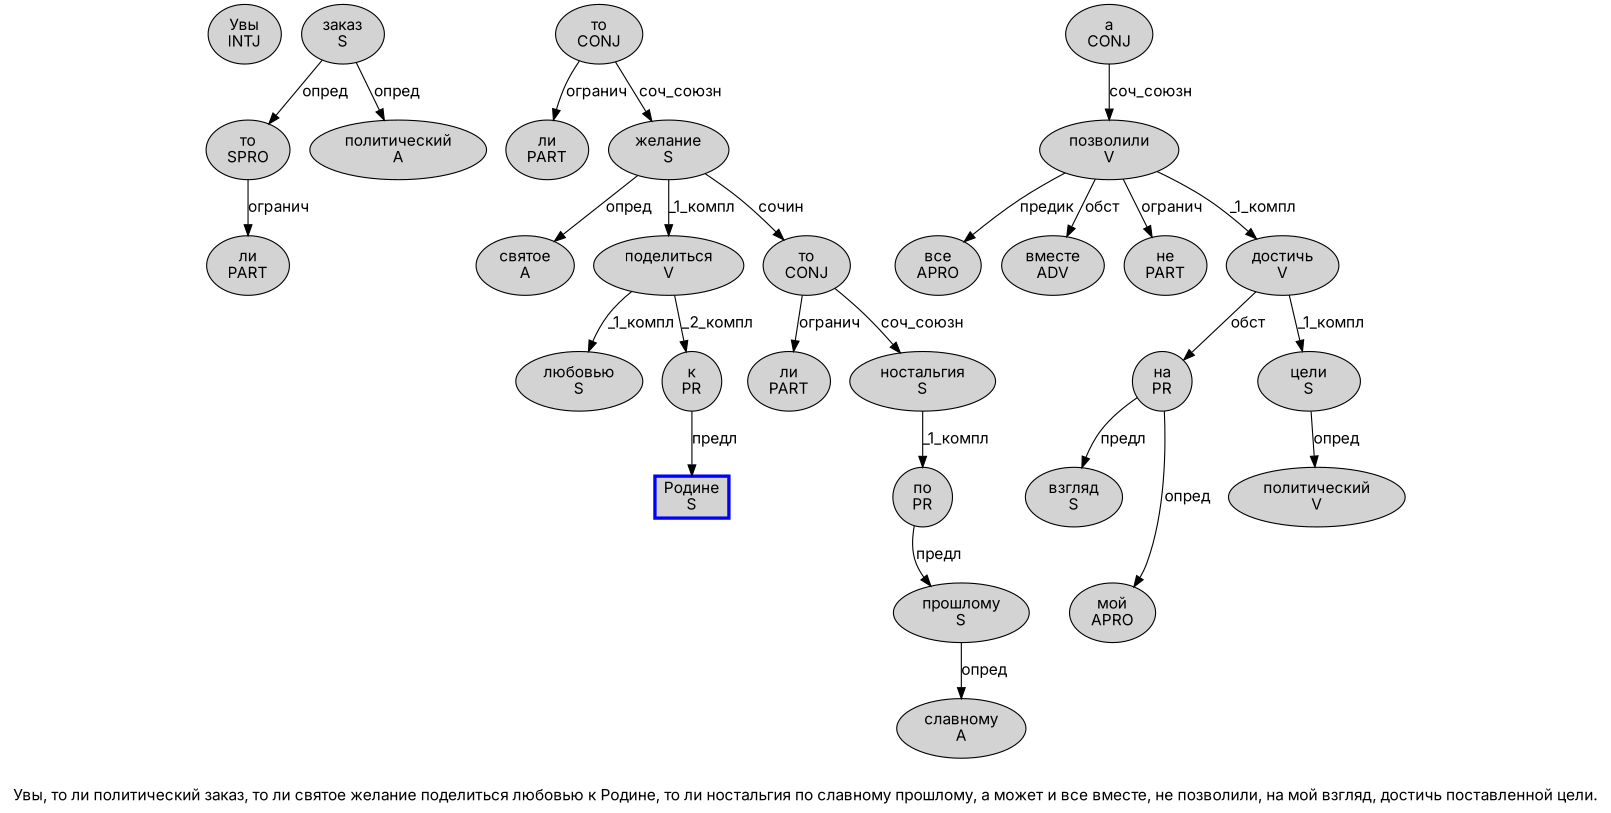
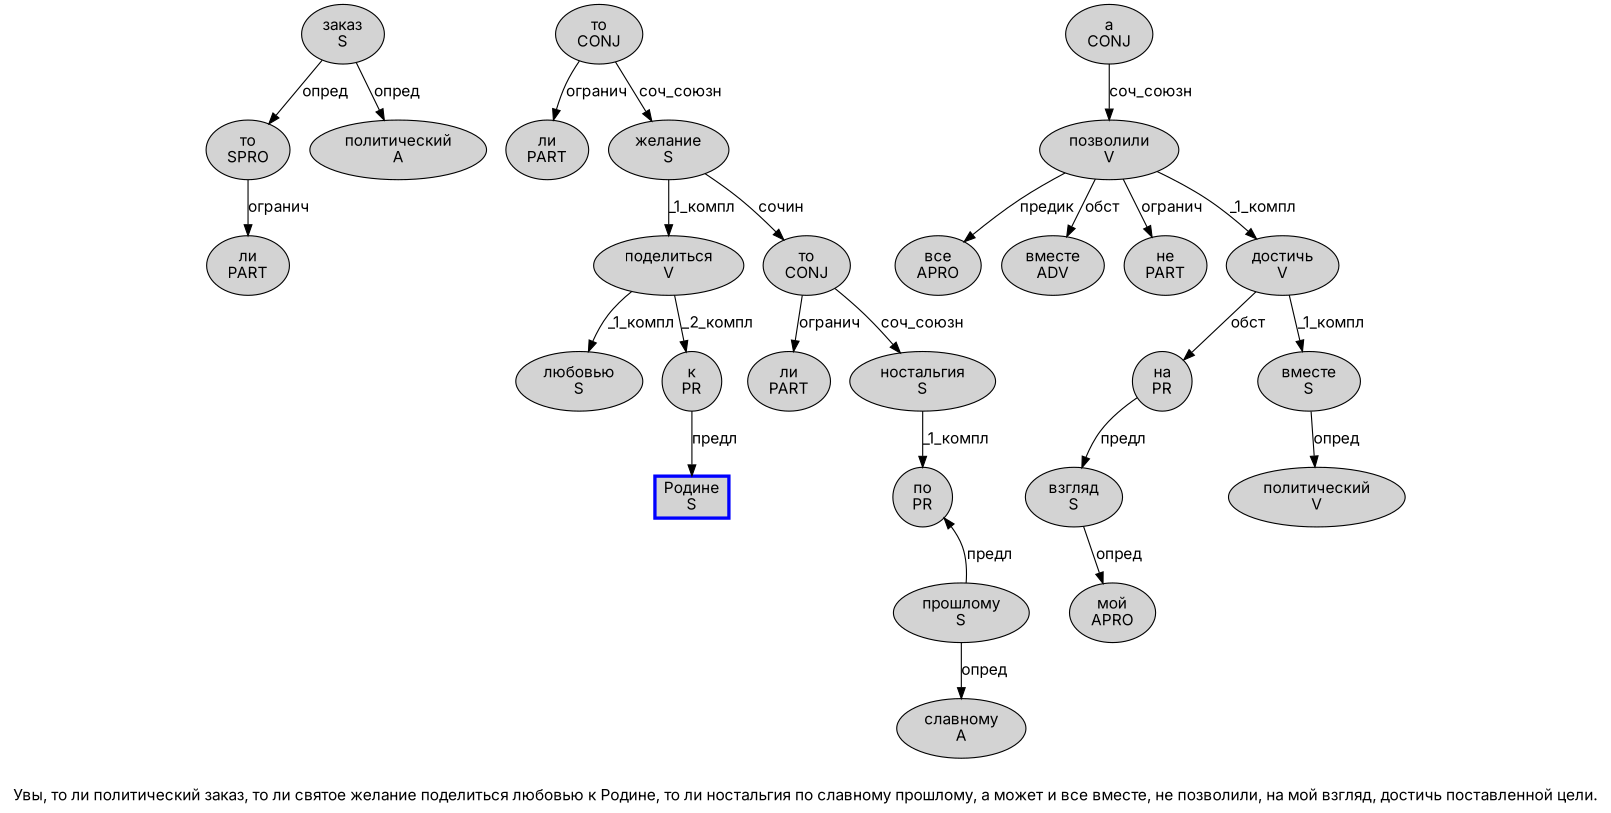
node "Увы INTJ": removed
node "святое A": removed
node "цели S": label "цели S" -> "вместе S"
edge "на PR" -> "мой APRO": now "взгляд S" -> "мой APRO"
edge "по PR" -> "прошлому S": reversed
